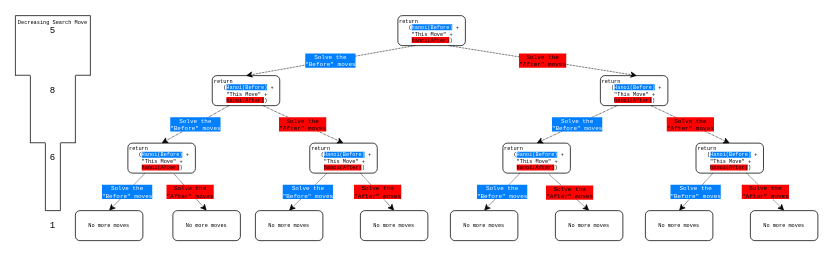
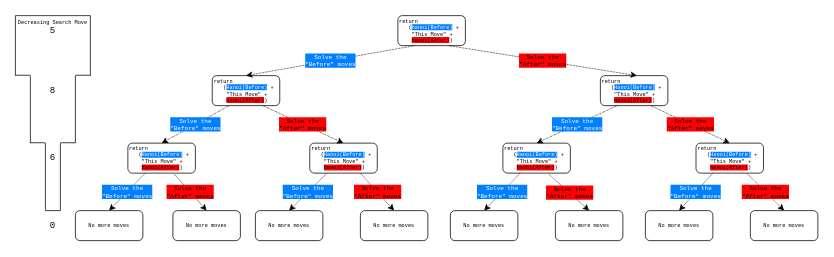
node "1": label "1" -> "0"
